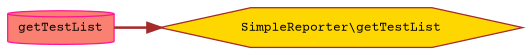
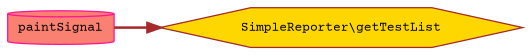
node "getTestList": label "getTestList" -> "paintSignal"
